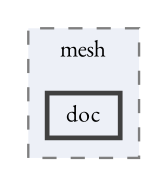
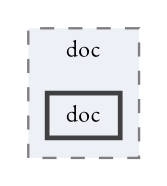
cluster "mesh": label "mesh" -> "doc"
